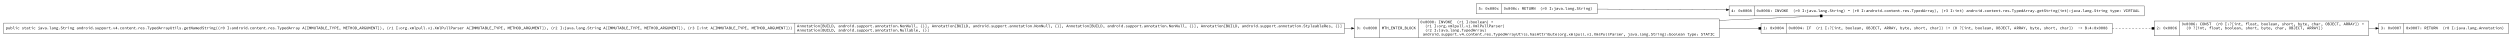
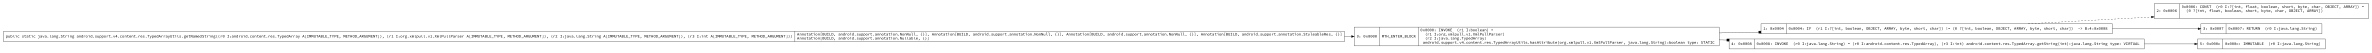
node "5: 0x000c": text "0x000c: RETURN  (r0 I:java.lang.String)" -> "0x000c: IMMUTABLE  (r0 I:java.lang.String)"
edge "5: 0x000c" -> "4: 0x0008": reversed
edge "1: 0x0004" -> "2: 0x0006": arrowhead box -> normal
edge "2: 0x0006" -> "3: 0x0007": now "1: 0x0004" -> "3: 0x0007"
node "3: 0x0007": text "0x0007: RETURN  (r0 I:java.lang.Annotation)" -> "0x0007: RETURN  (r0 I:java.lang.String)"
